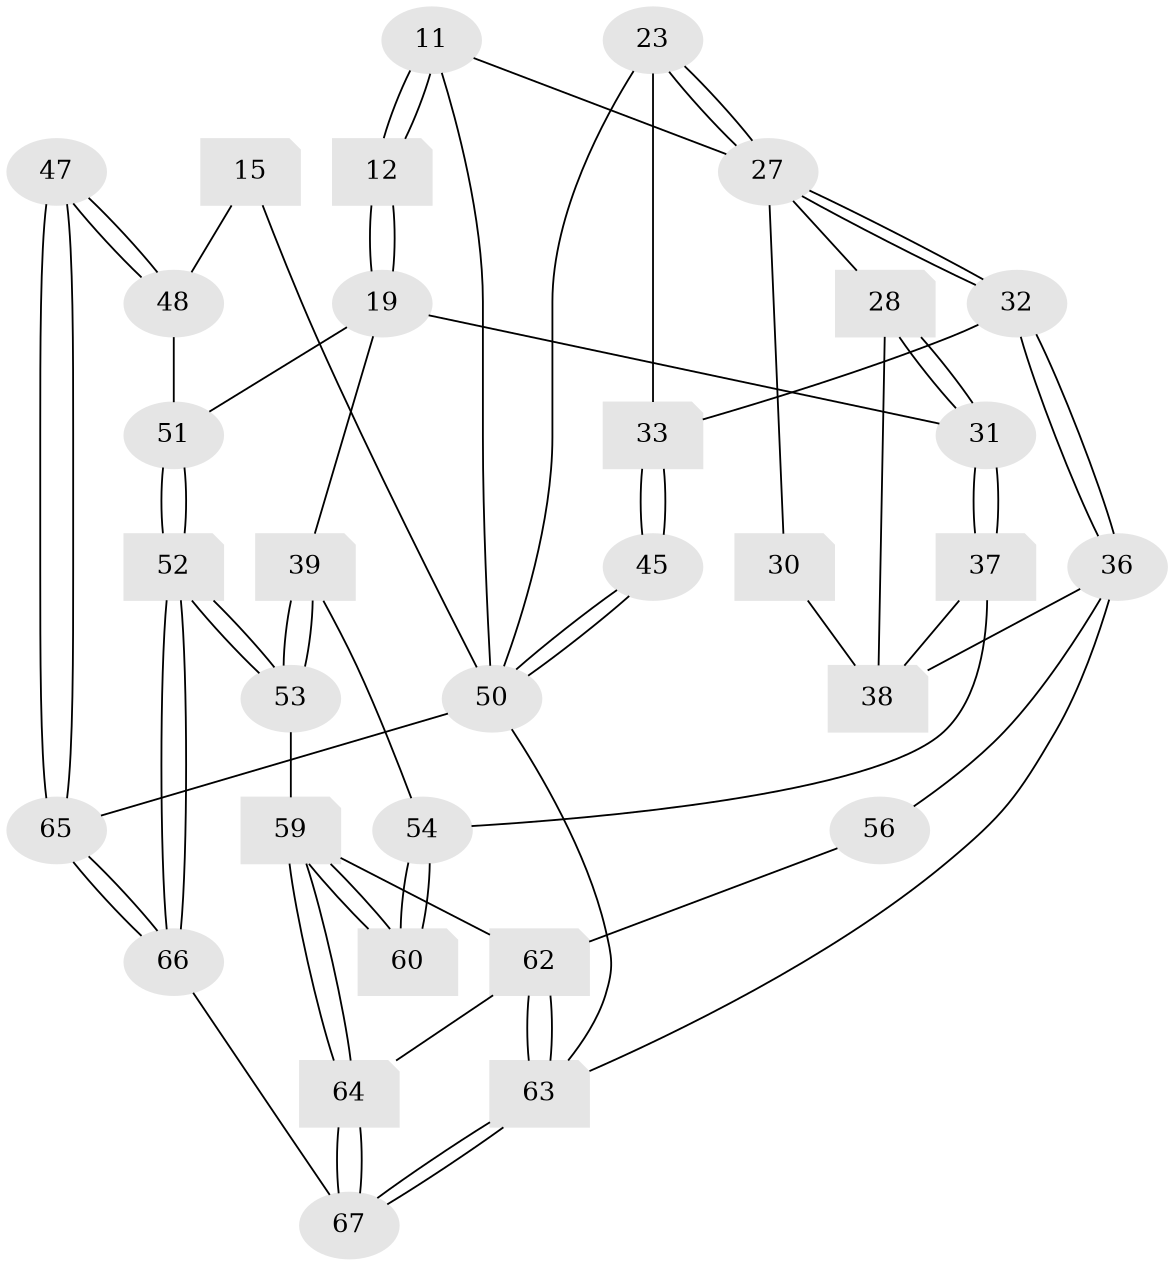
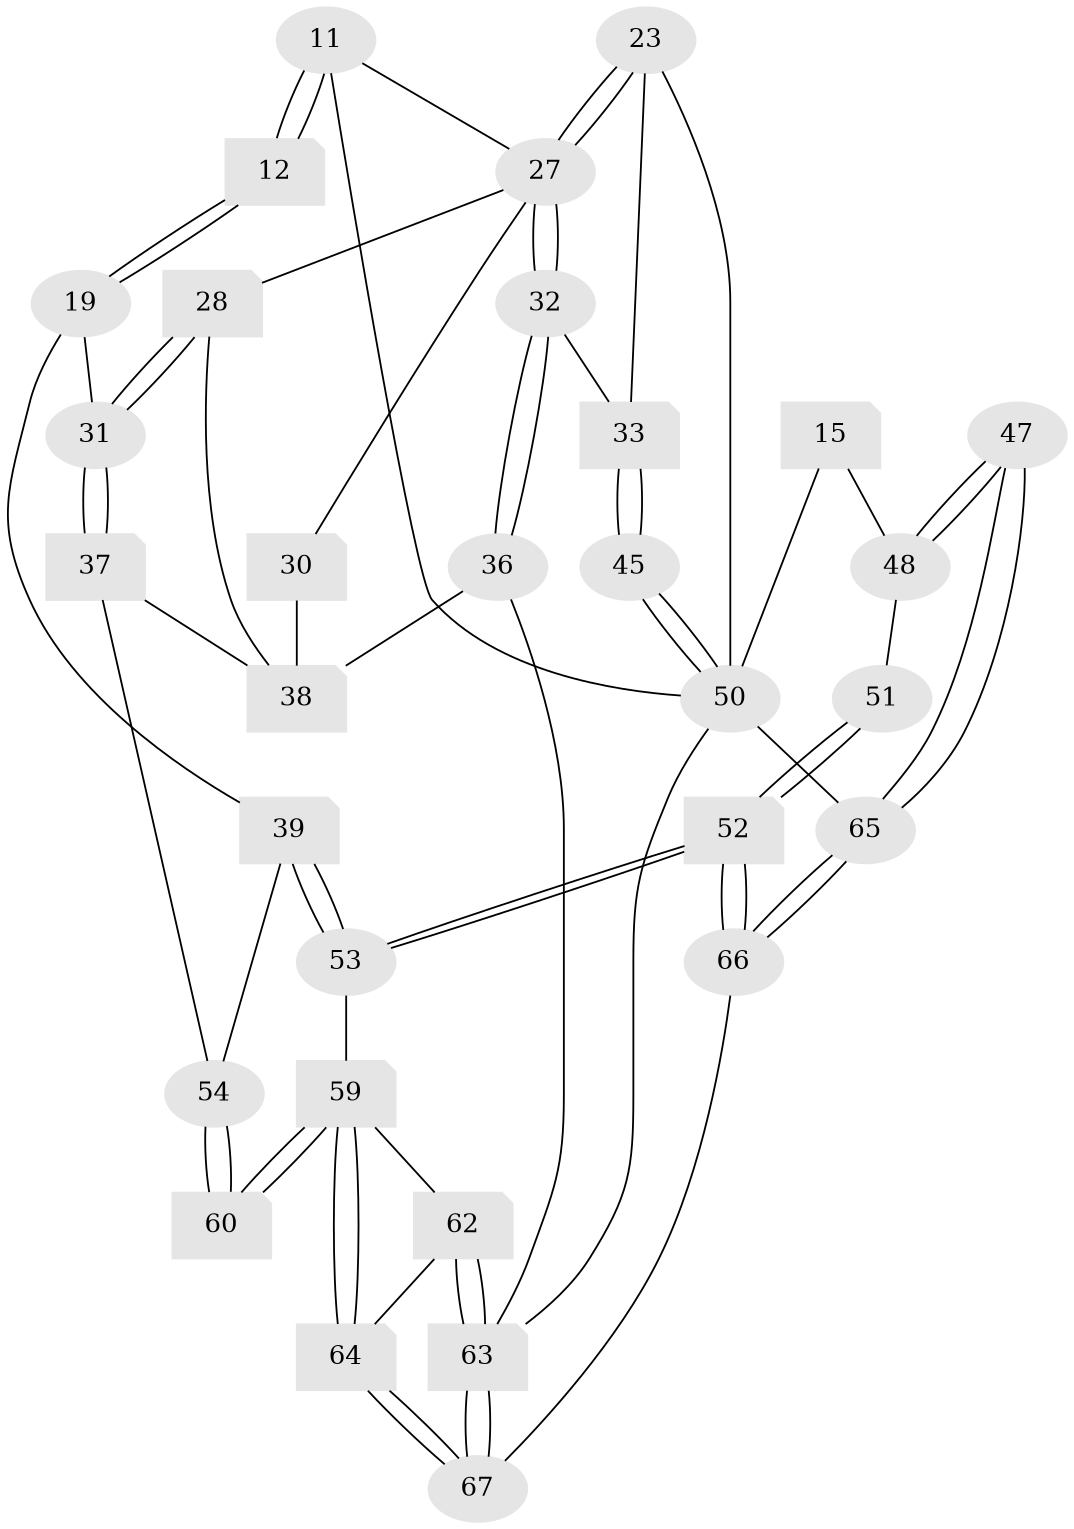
edge "19" -- "51": removed
node "56": removed
